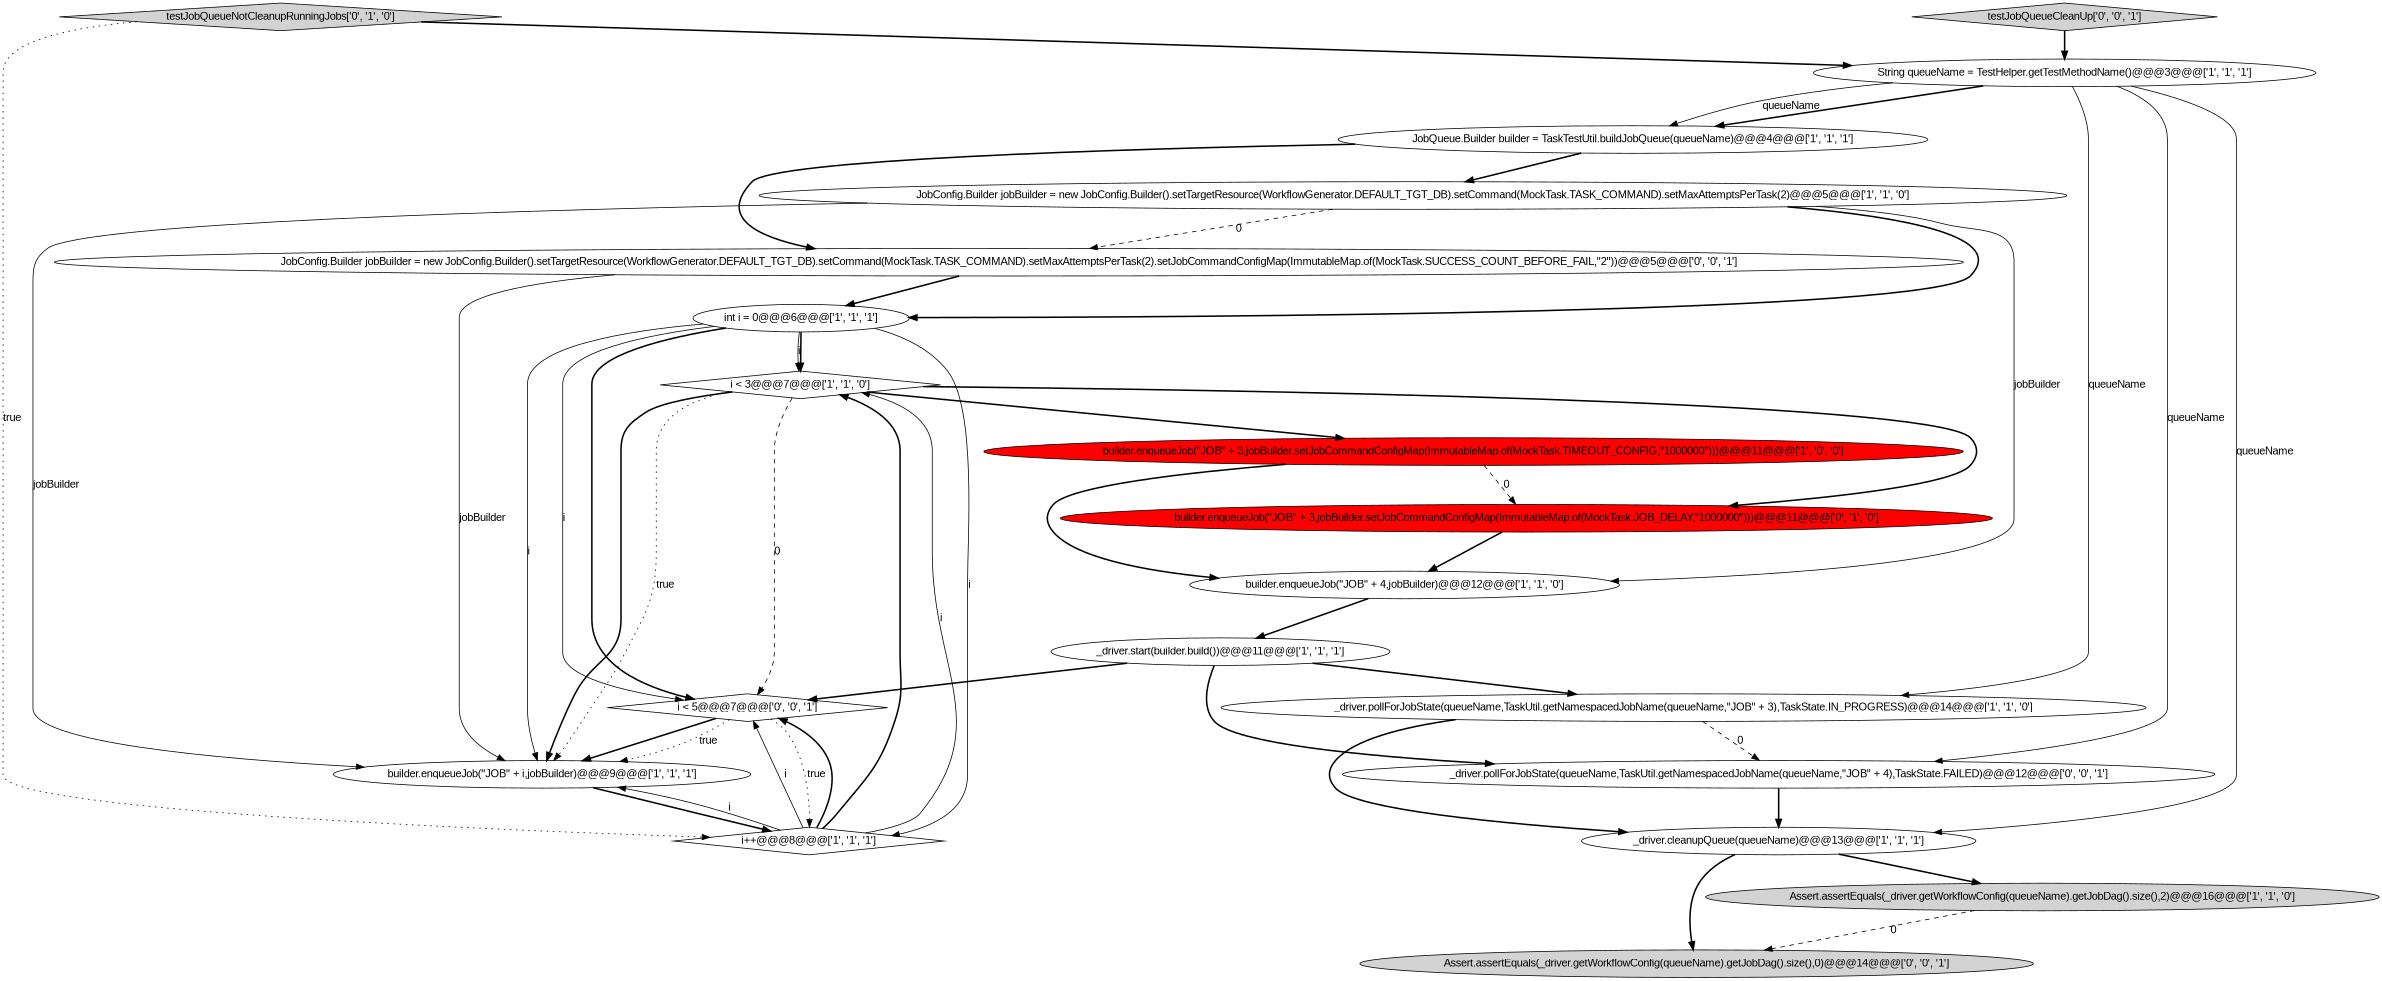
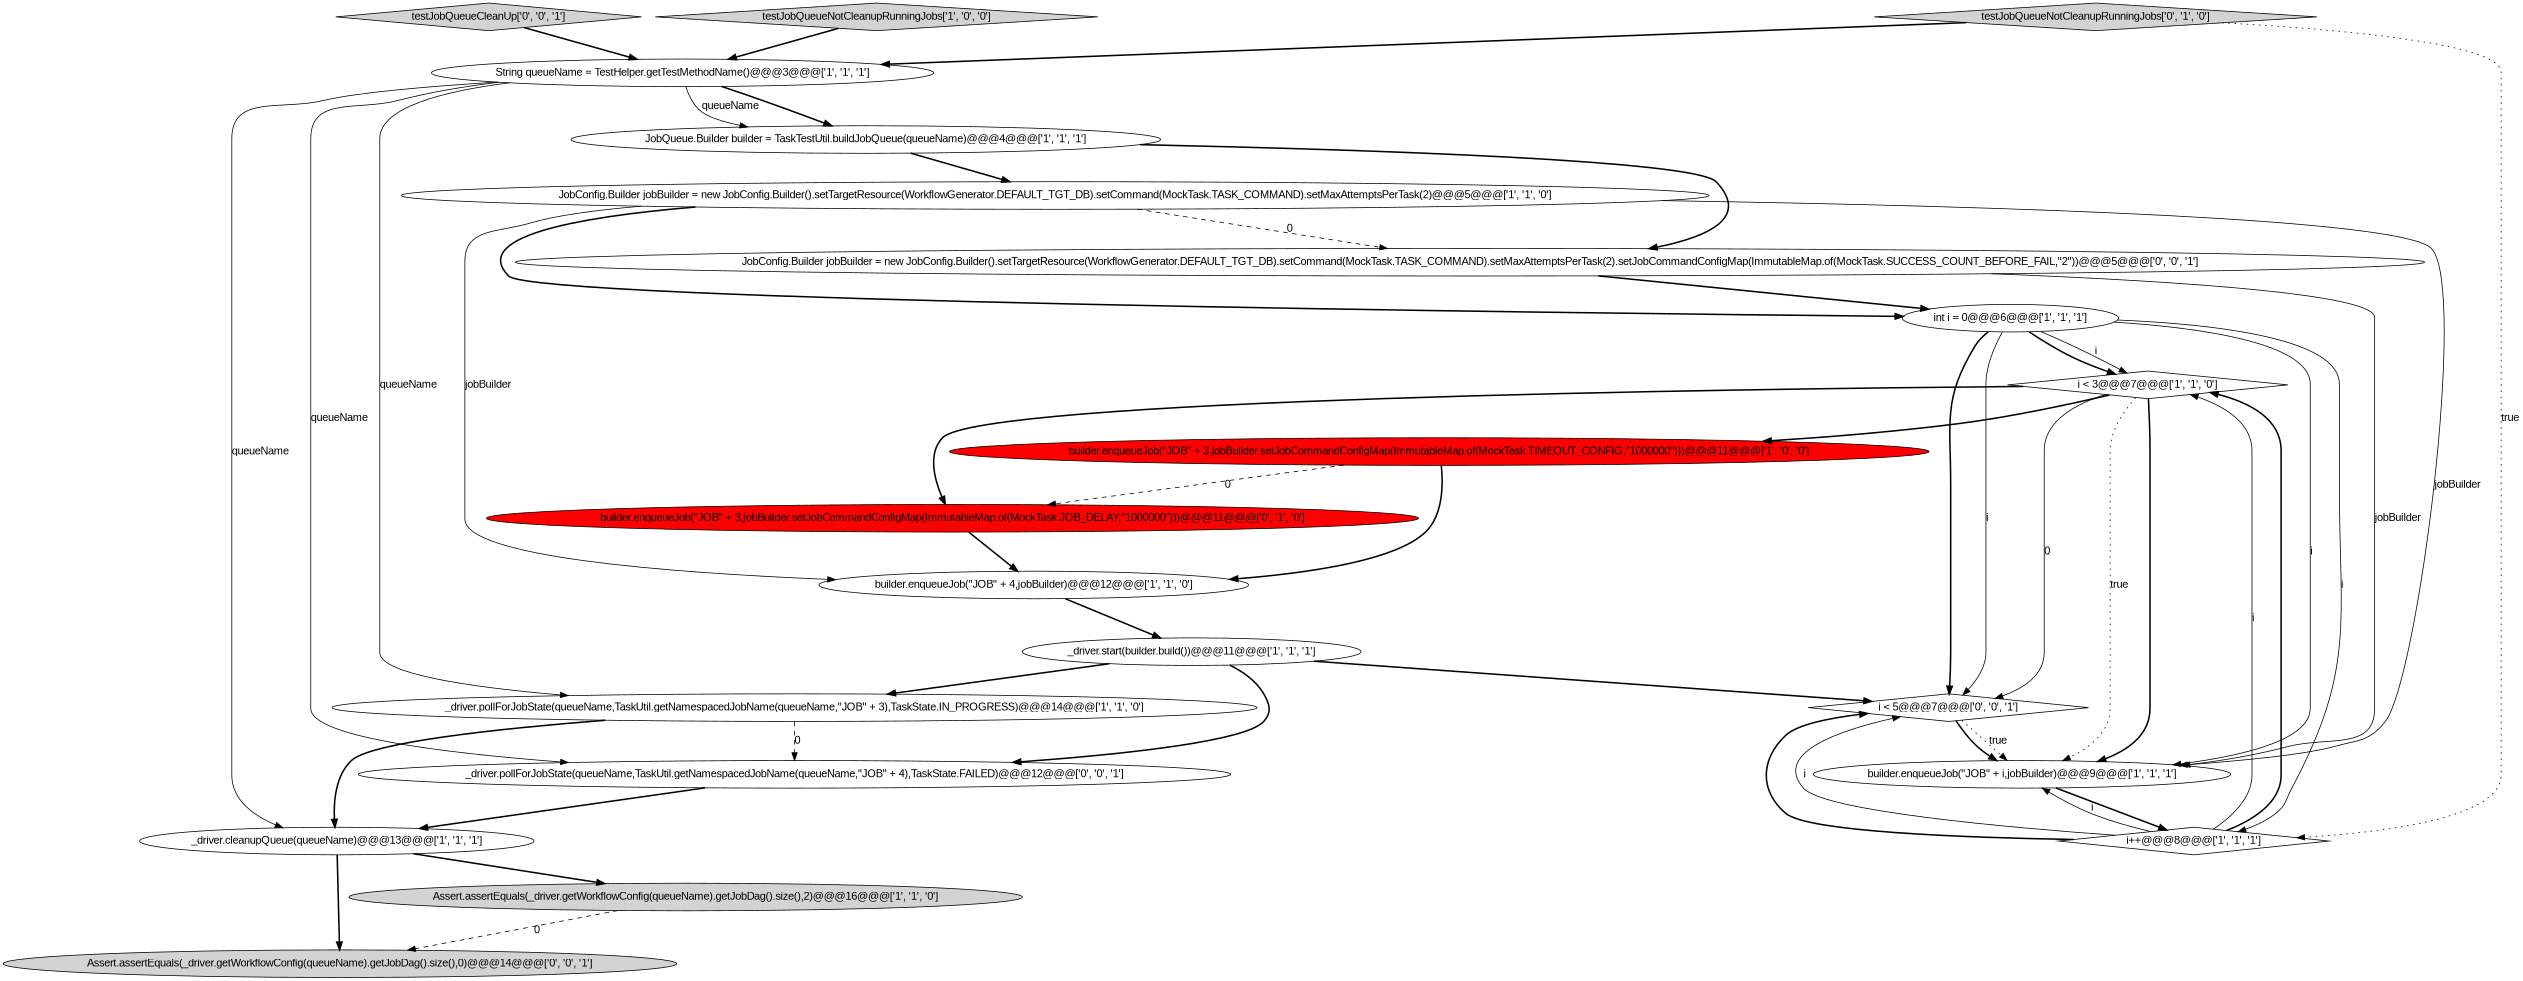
node "testJobQueueNotCleanupRunningJobs['1', '0', '0']": added
edge "i < 3@@@7@@@['1', '1', '0']" -> "i < 5@@@7@@@['0', '0', '1']": style dashed -> solid
edge "i < 5@@@7@@@['0', '0', '1']" -> "i++@@@8@@@['1', '1', '1']": removed, label "true"
